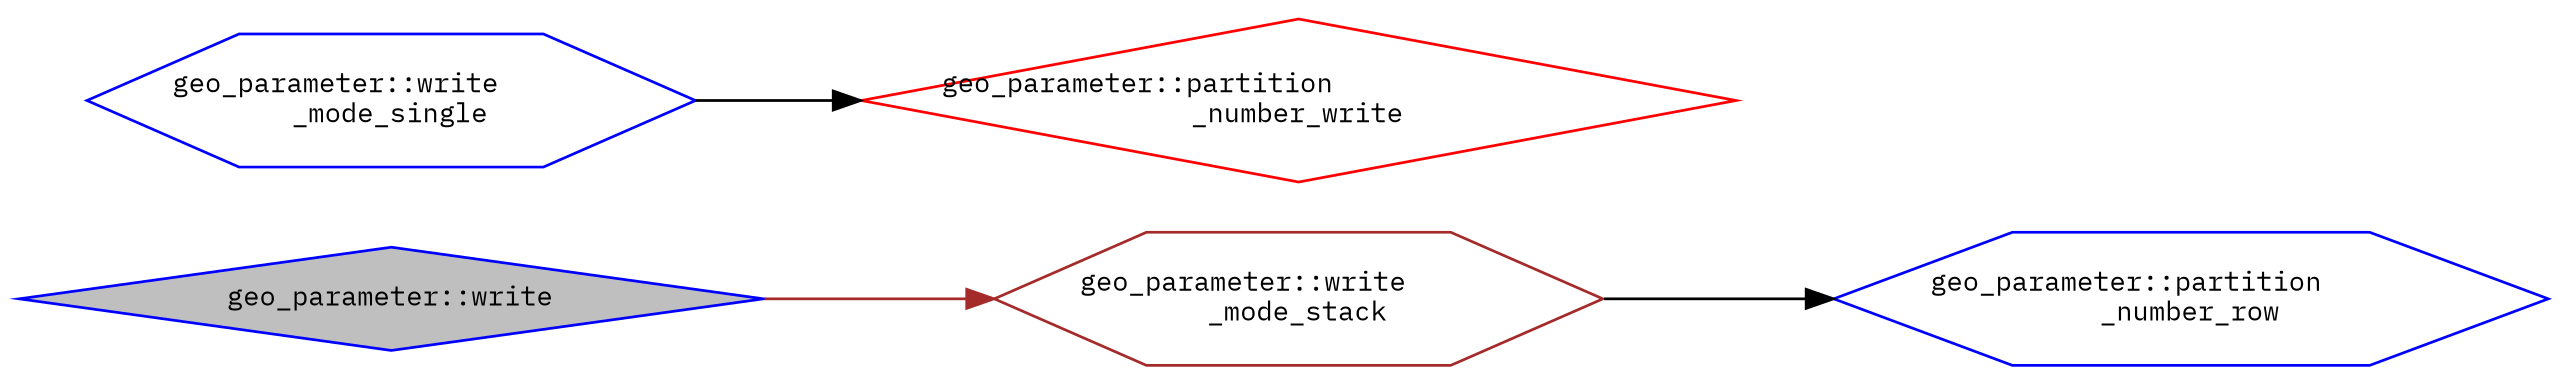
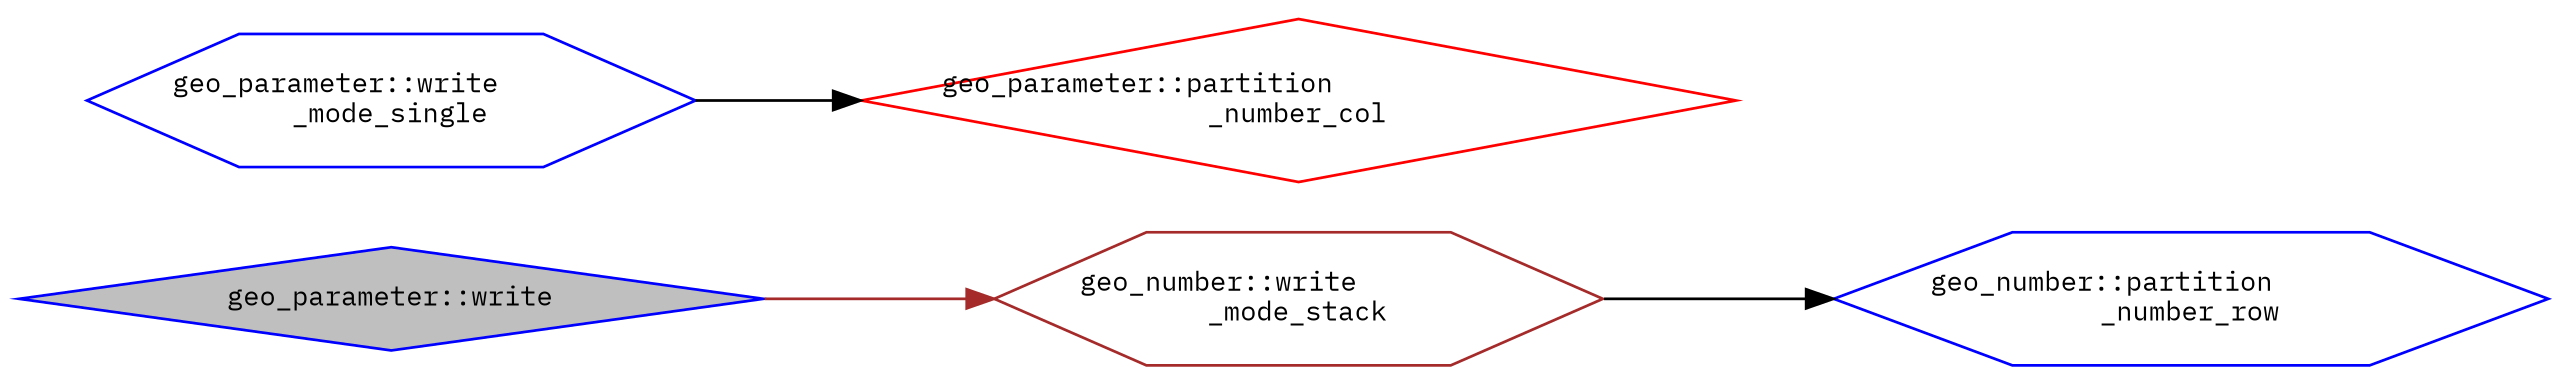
node "geo_parameter::partition _number_write": label "geo_parameter::partition _number_write" -> "geo_parameter::partition _number_col"
node "geo_parameter::write _mode_stack": label "geo_parameter::write _mode_stack" -> "geo_number::write _mode_stack"
node "geo_parameter::partition _number_row": label "geo_parameter::partition _number_row" -> "geo_number::partition _number_row"
